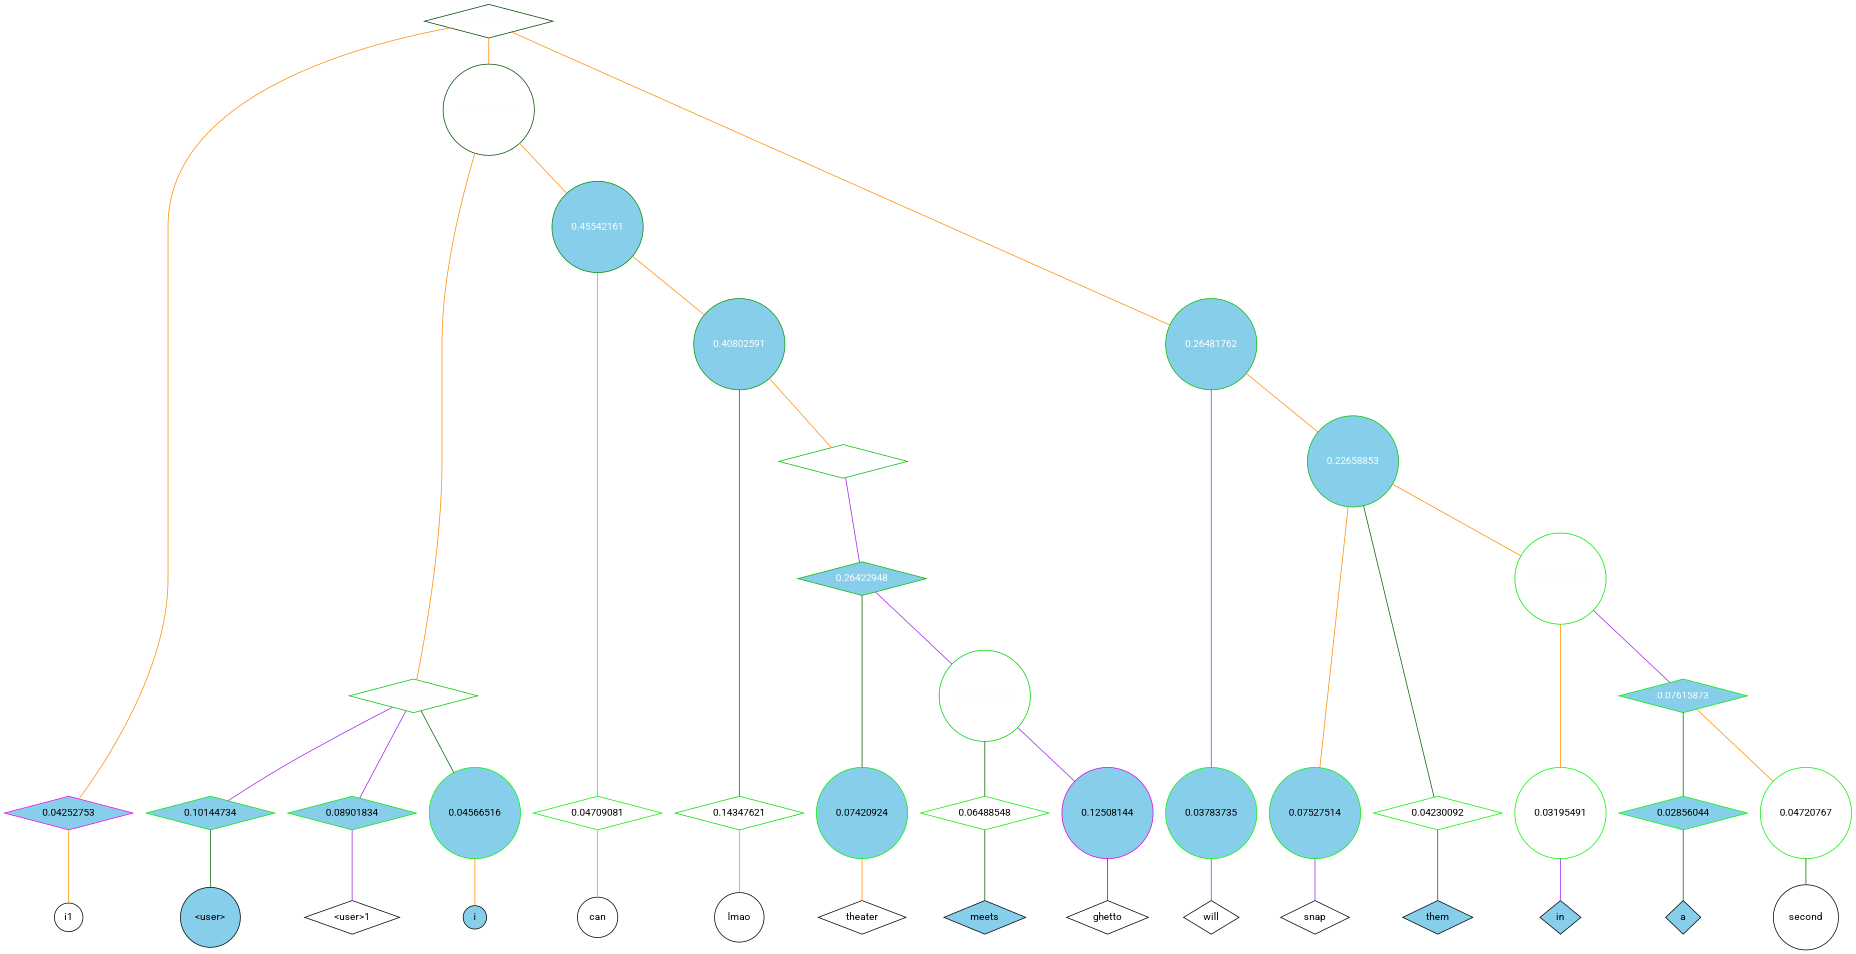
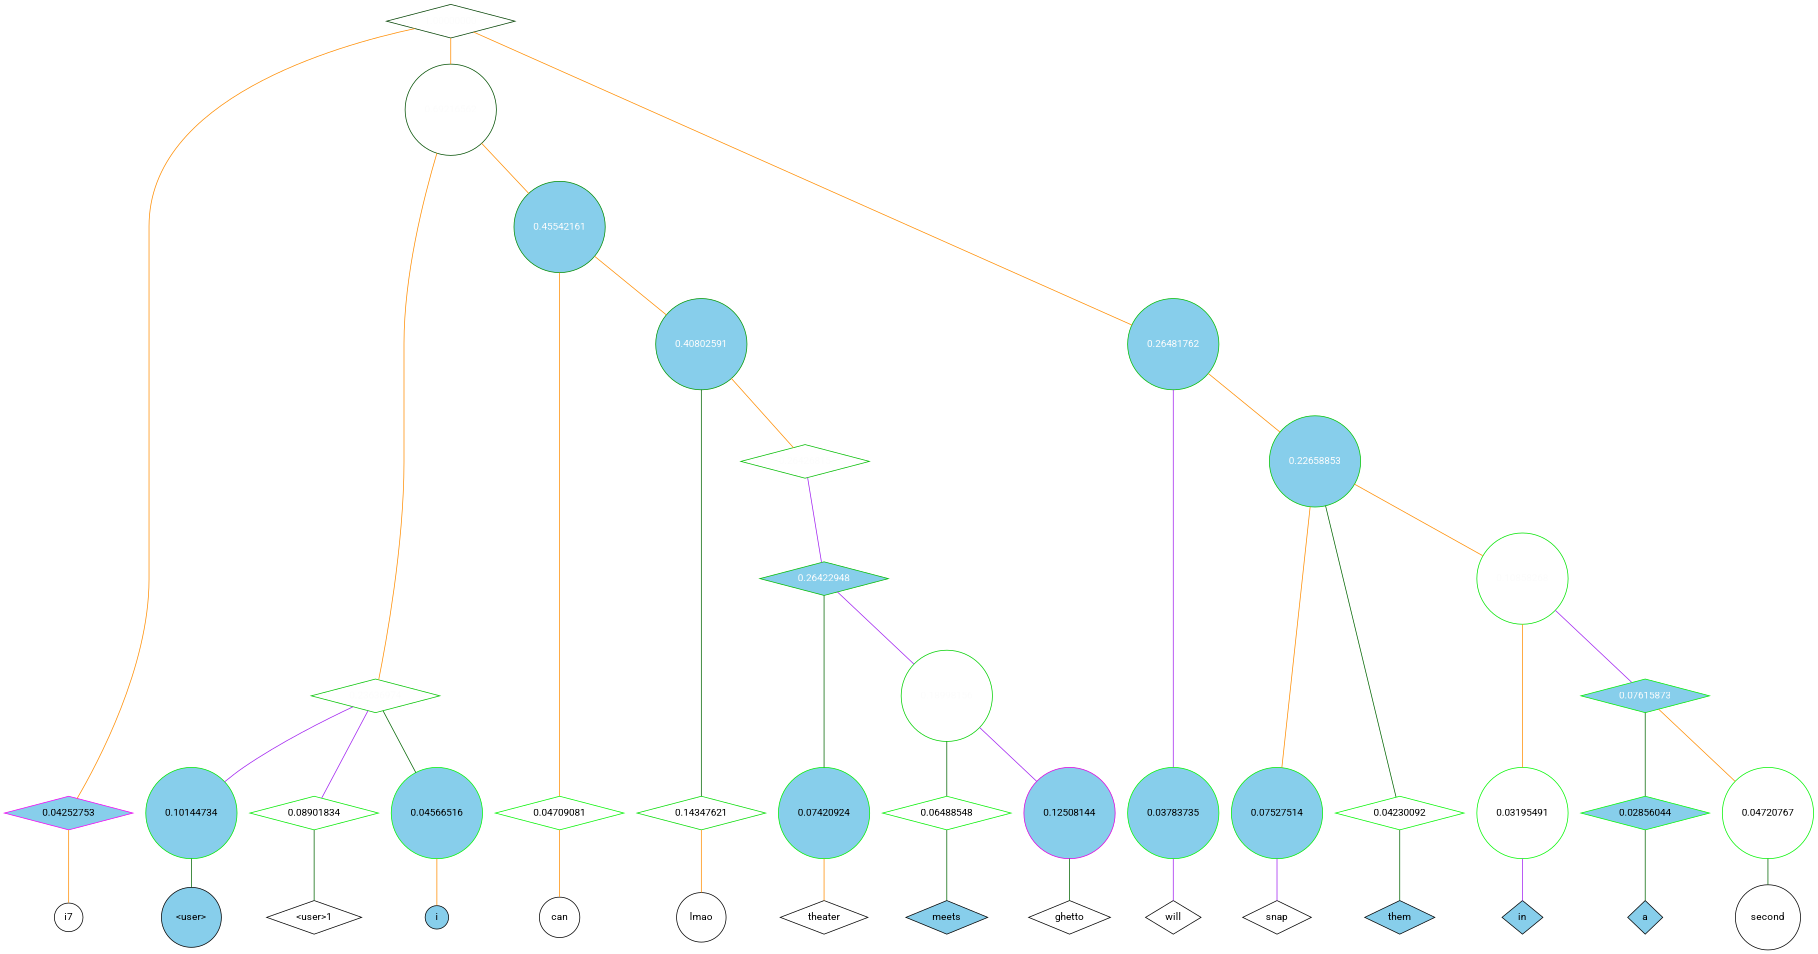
node "0.10144734": shape diamond -> circle
node "0.08901834": fillcolor skyblue -> white
edge "0.08901834" -- "<user>1": color purple -> darkgreen
node "i1": label "i1" -> "i7"
